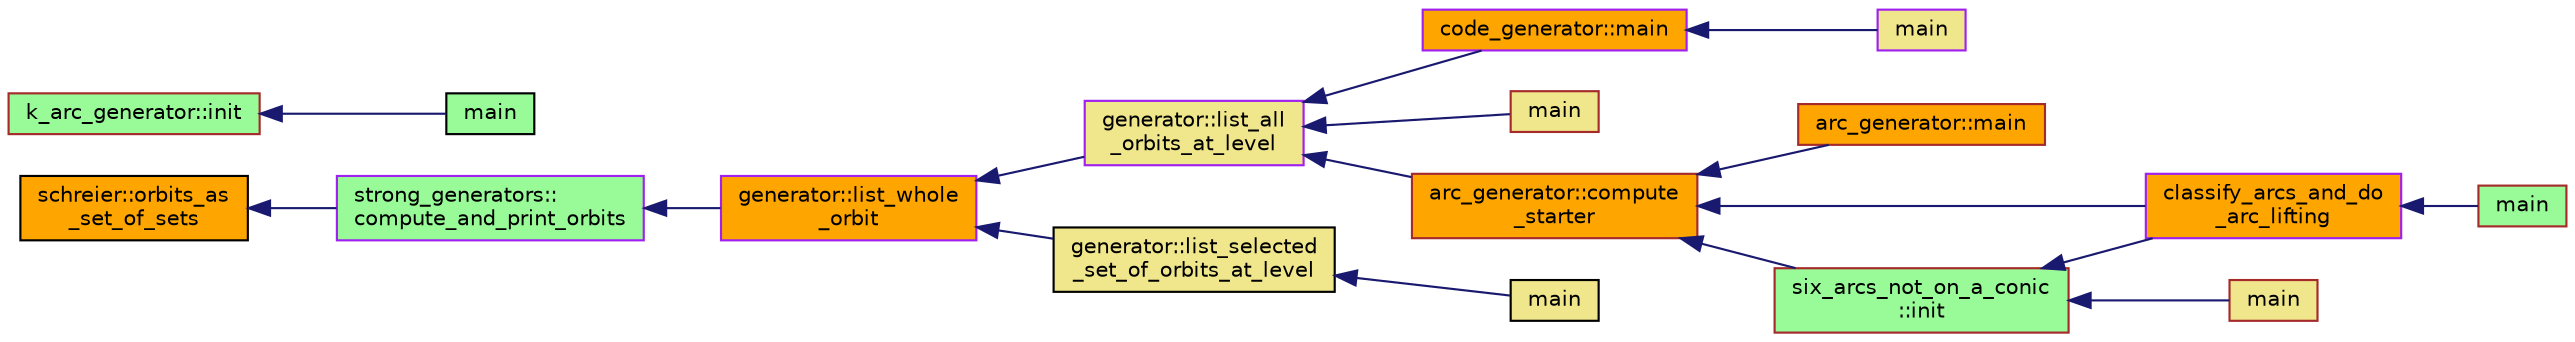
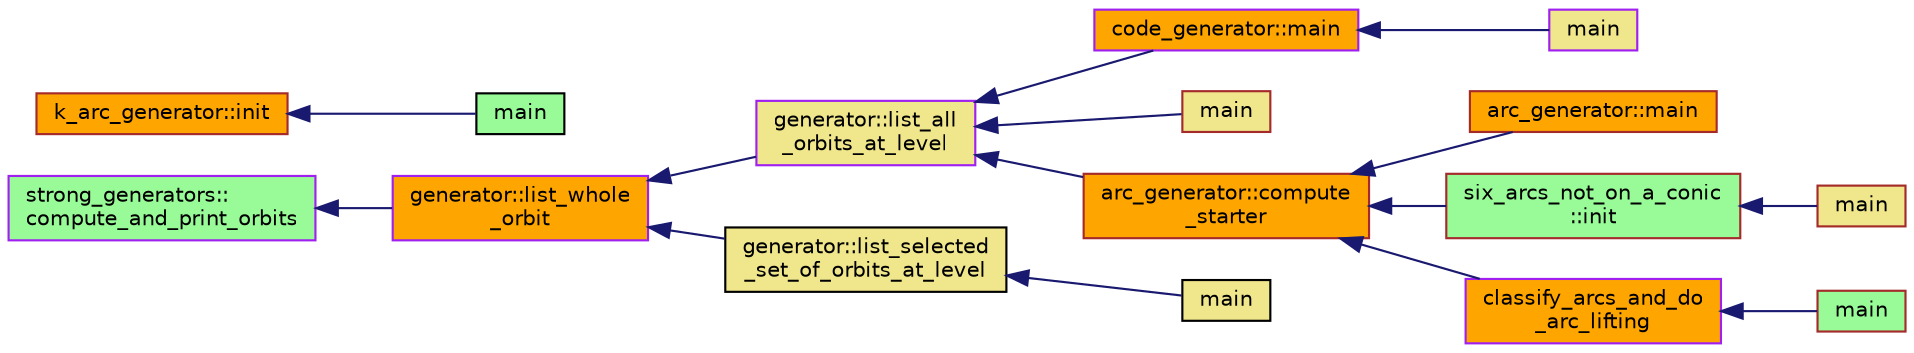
node "k_arc_generator::init": fillcolor palegreen -> orange
node "schreier::orbits_as _set_of_sets": removed
edge "classify_arcs_and_do _arc_lifting" -> "six_arcs_not_on_a_conic ::init": removed
